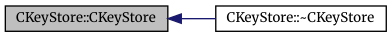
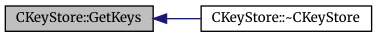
node "CKeyStore::CKeyStore": label "CKeyStore::CKeyStore" -> "CKeyStore::GetKeys"
